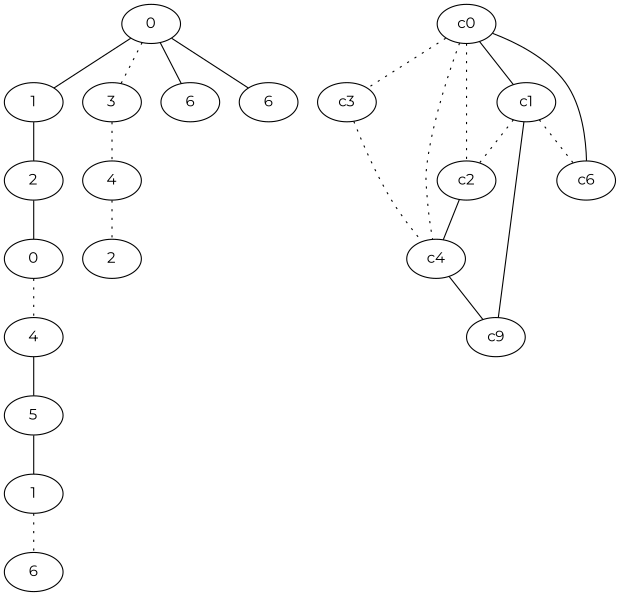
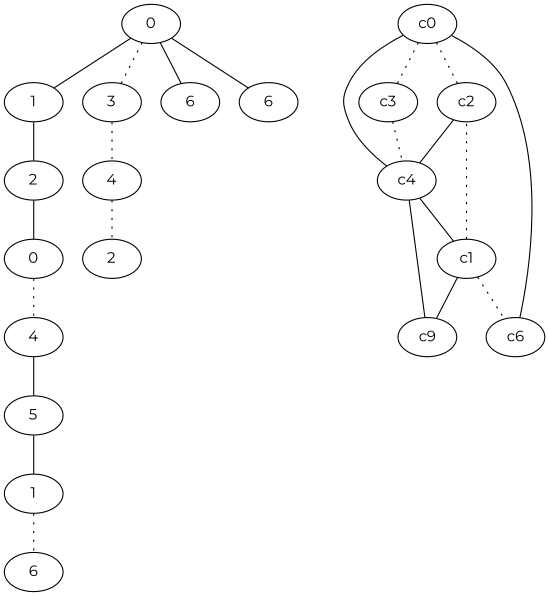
edge "c0" -- "c1": now "c4" -- "c1"
edge "c0" -- "c4": style dotted -> solid
